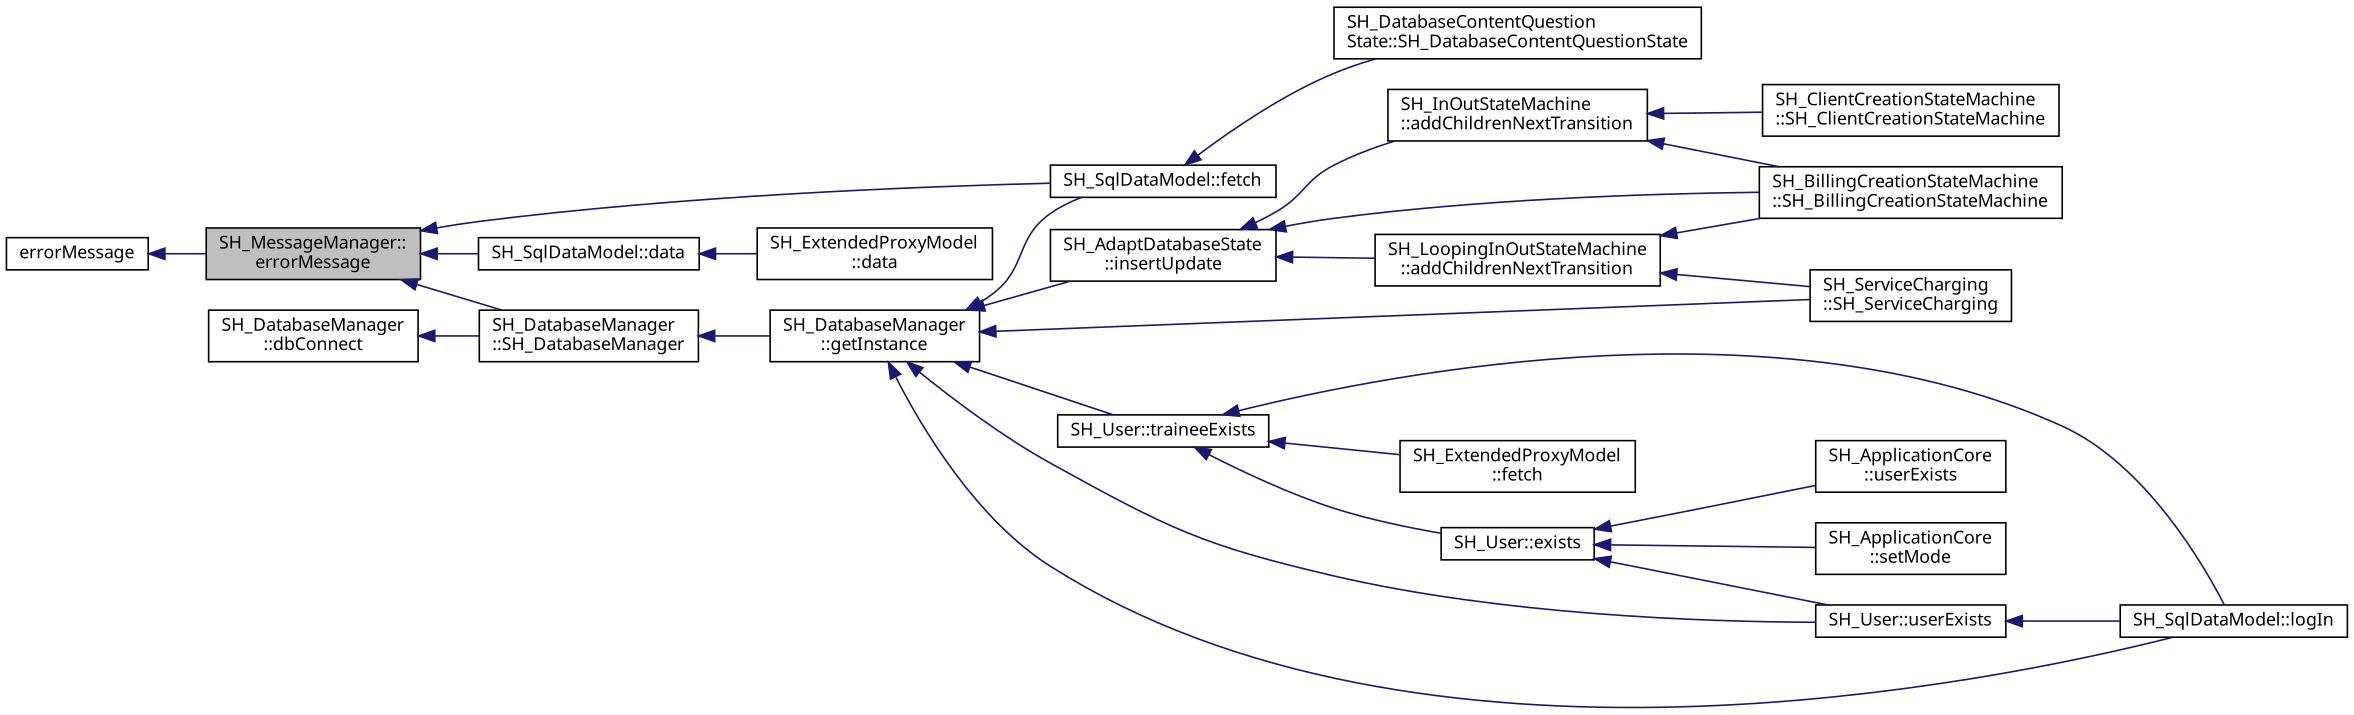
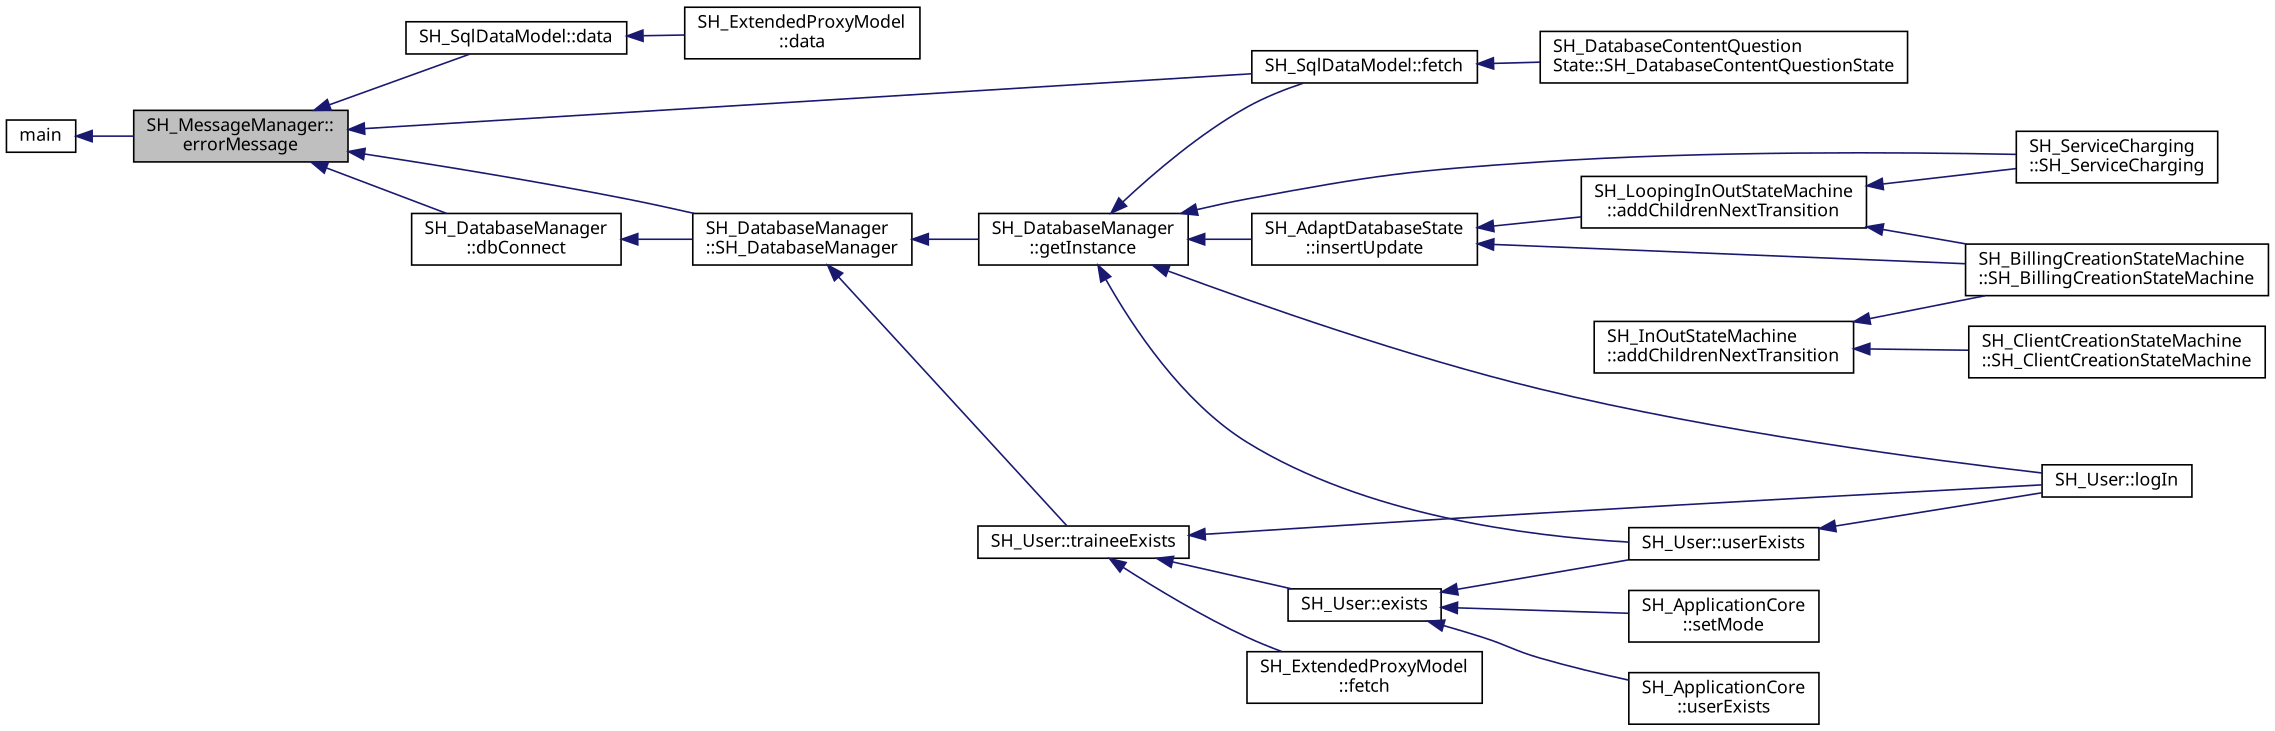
edge "SH_InOutStateMachine ::addChildrenNextTransition" -> "SH_AdaptDatabaseState ::insertUpdate": removed
edge "SH_DatabaseManager ::dbConnect" -> "SH_MessageManager:: errorMessage": added
node "errorMessage": label "errorMessage" -> "main"
edge "SH_User::traineeExists" -> "SH_DatabaseManager ::getInstance": now "SH_User::traineeExists" -> "SH_DatabaseManager ::SH_DatabaseManager"
node "SH_SqlDataModel::logIn": label "SH_SqlDataModel::logIn" -> "SH_User::logIn"
